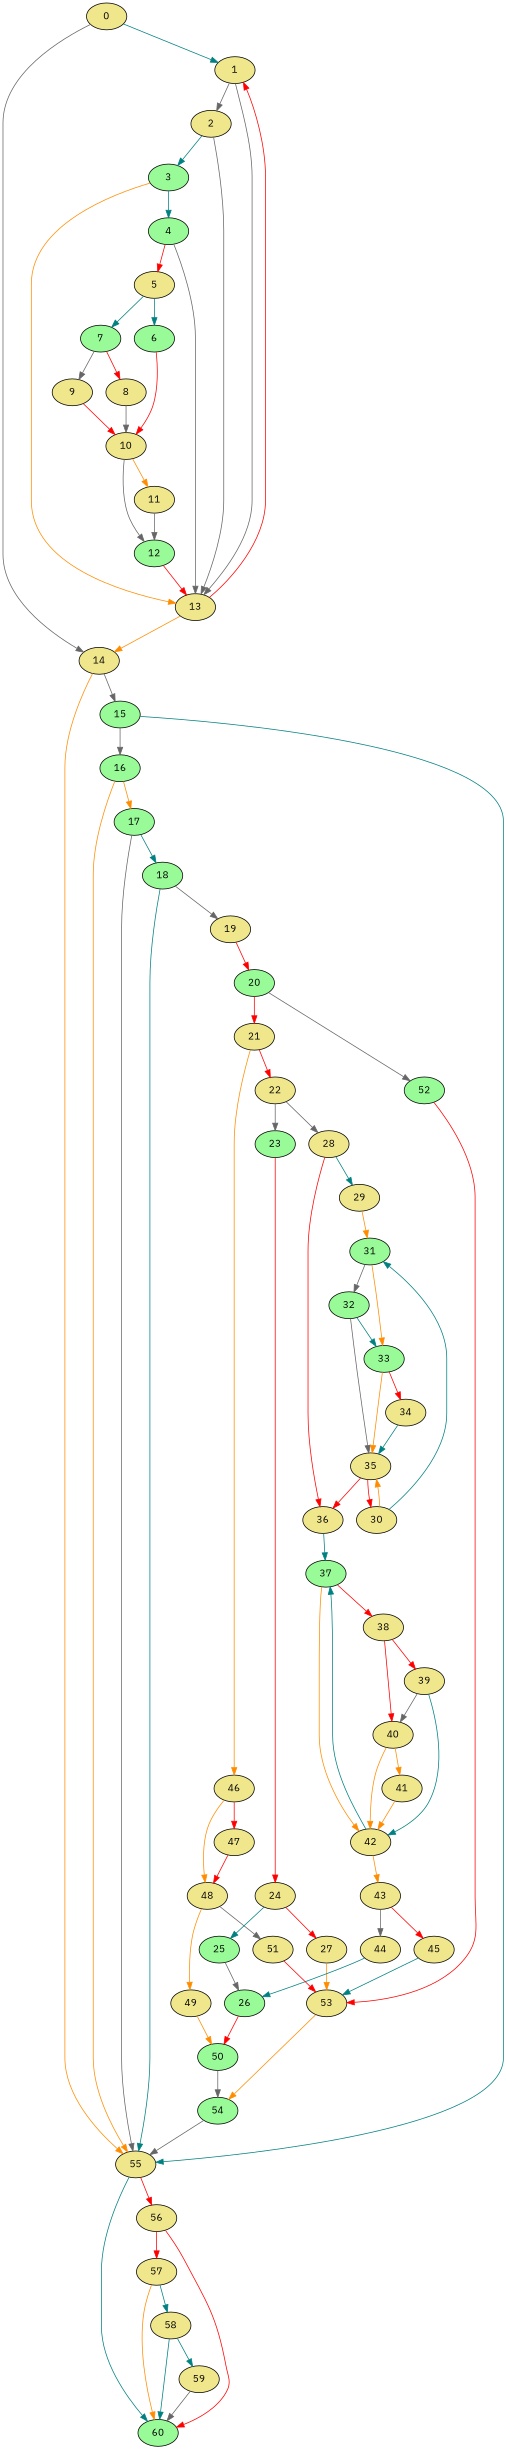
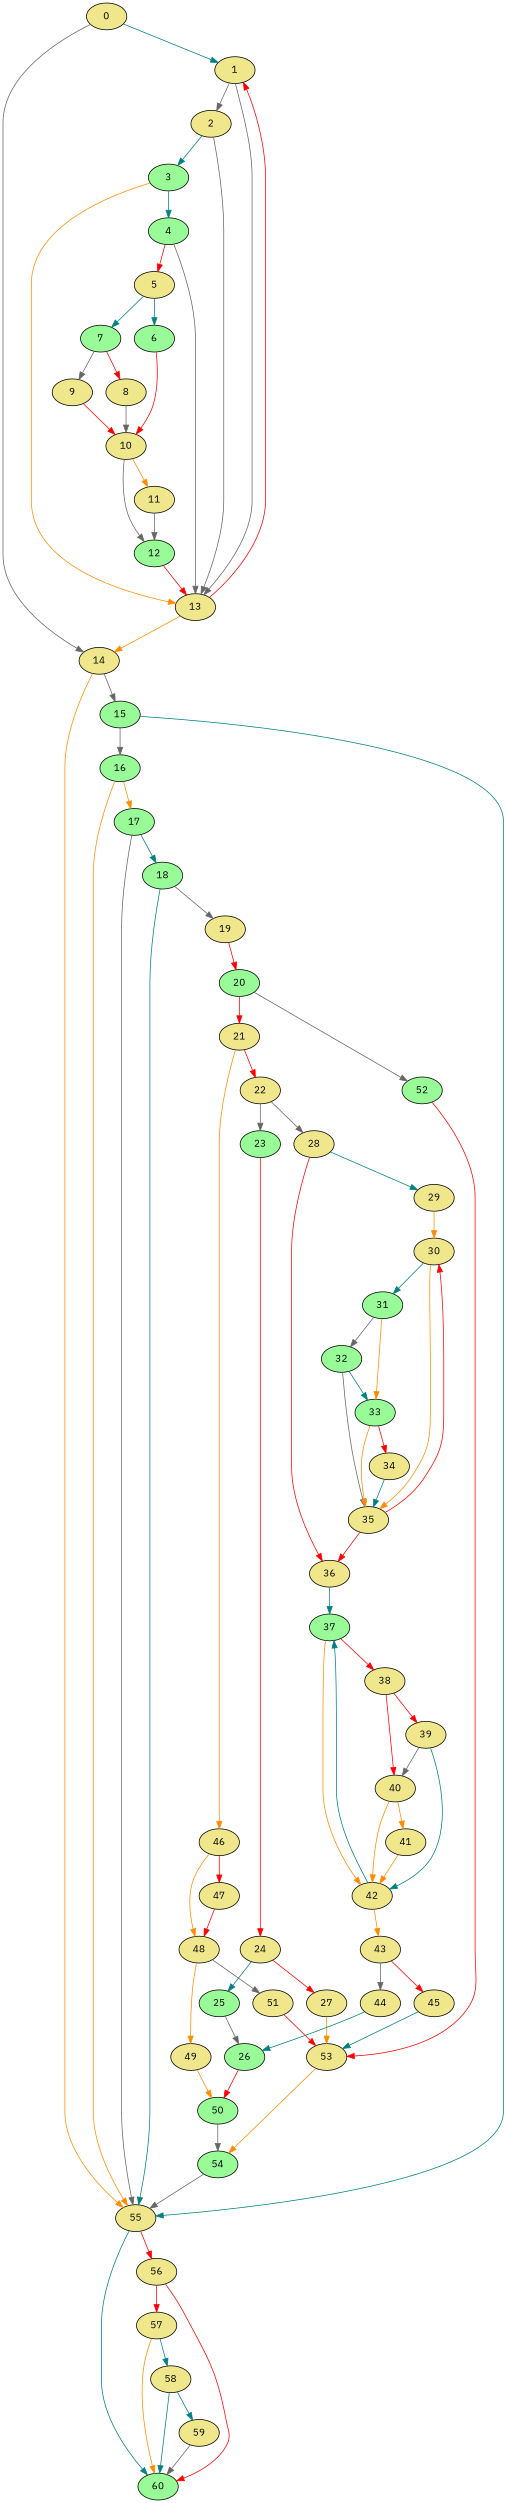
edge "29" -> "31": now "29" -> "30"
